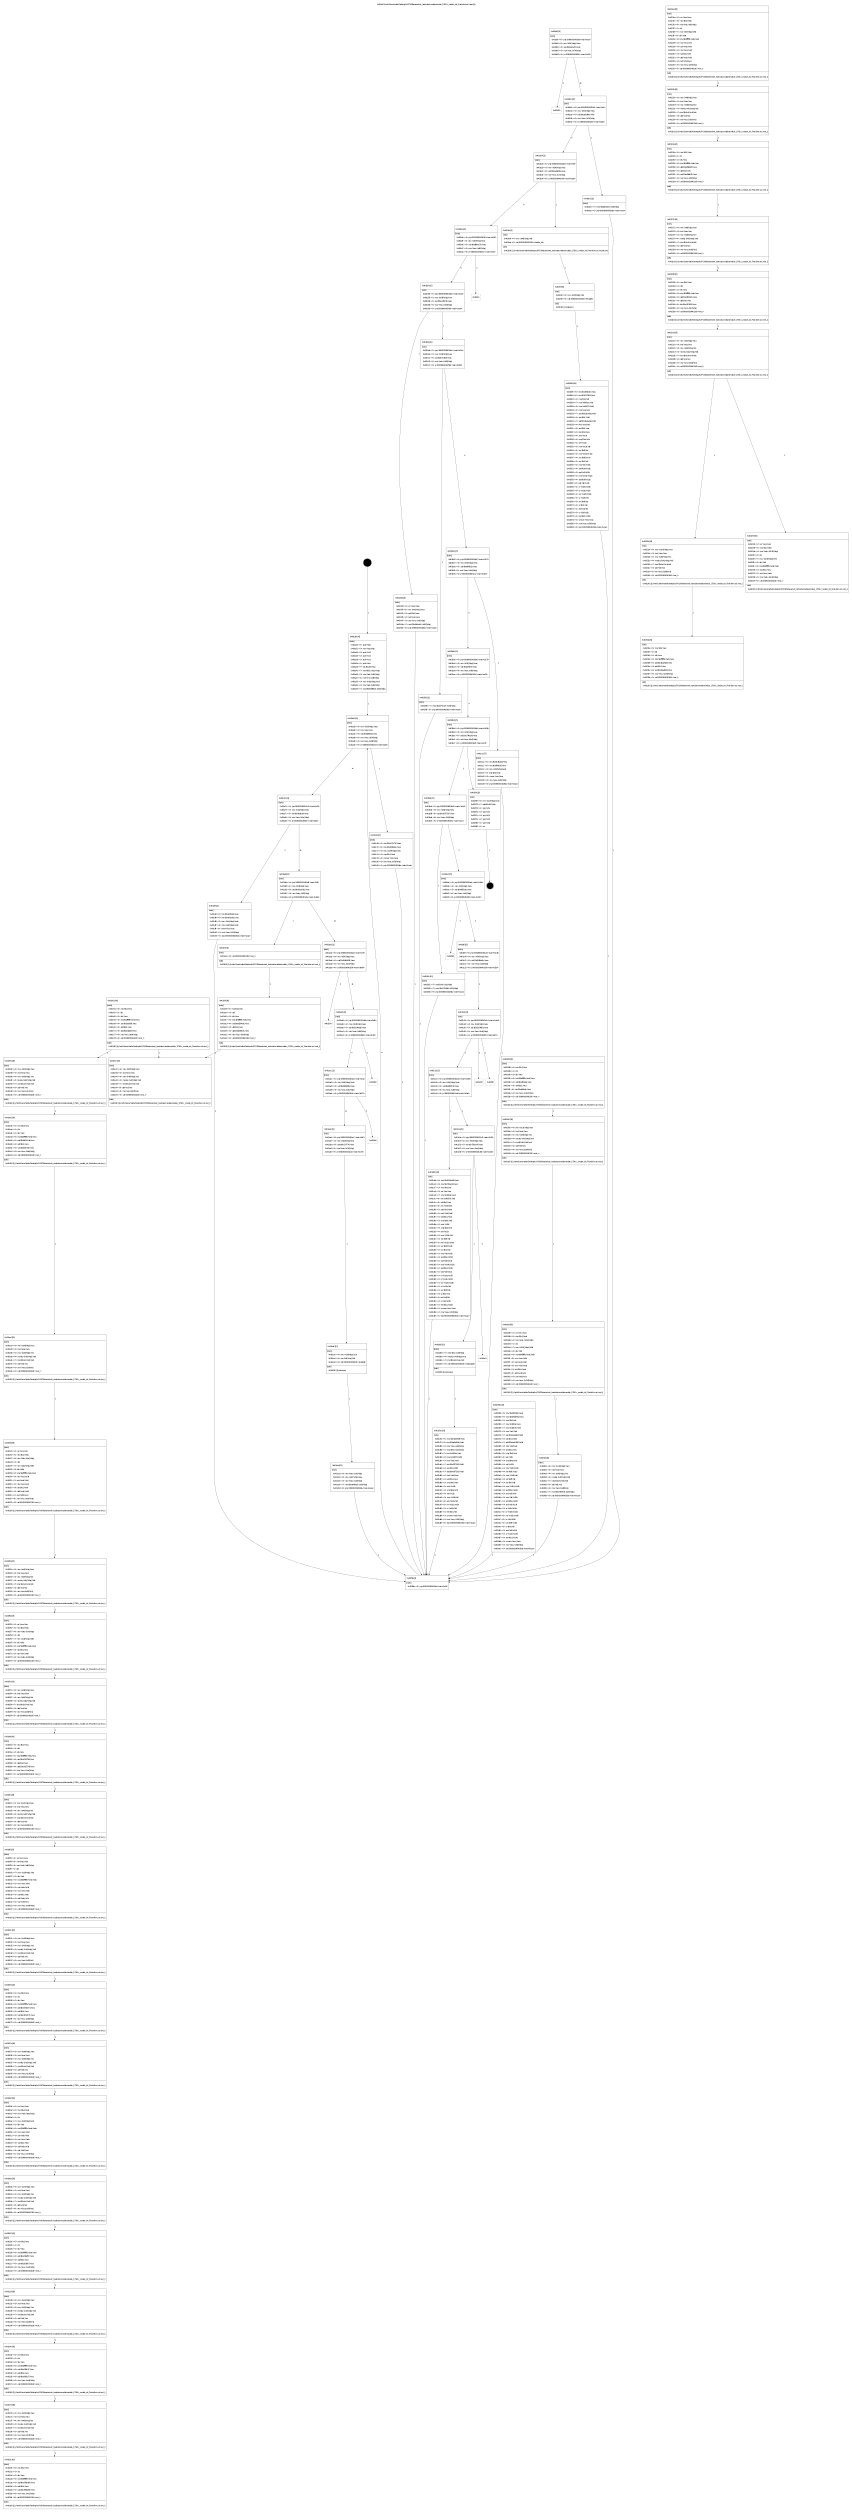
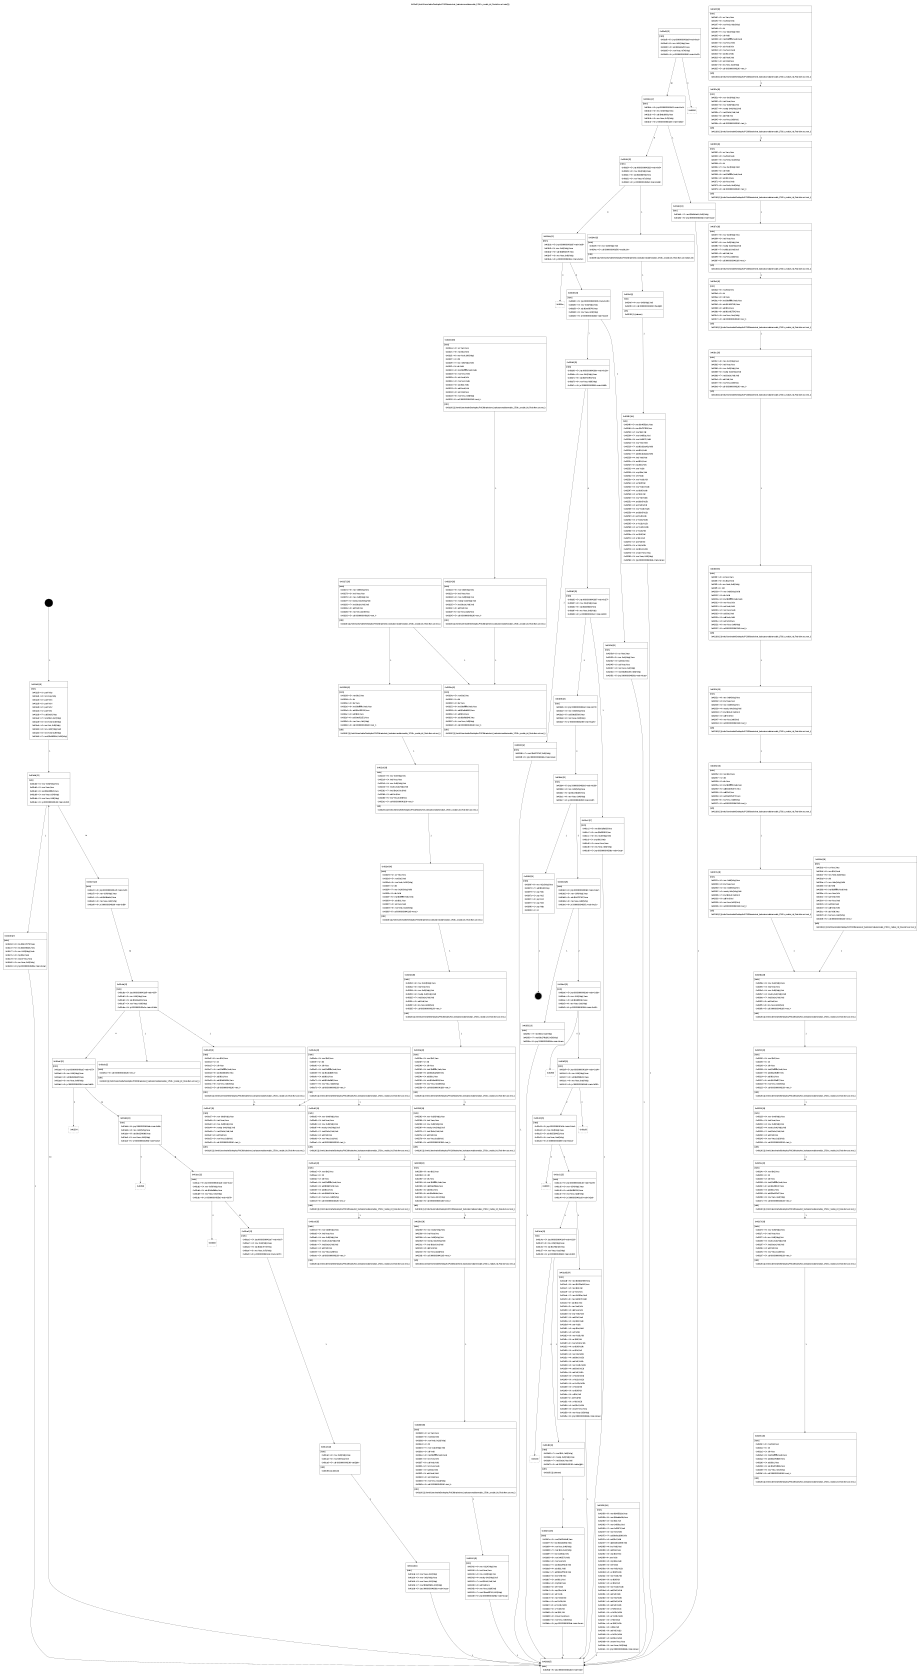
edge "0x40224a [40]" -> "0x402272 [38]": reversed
edge "0x4022c0 [38]" -> "0x402314 [38]": now "0x4022e6 [46]" -> "0x402314 [38]"
node "0x401def [27]": removed
edge "0x401e0a [5]" -> "0x401e0f [40]": now "0x401a8a [22]" -> "0x401e0f [40]"
edge "0x401c18 [25]" -> "0x401c88": now "0x401bff [25]" -> "0x401c88"
node "0x402362 [38]": added
edge "0x401ecd [35]" -> "0x401ef0 [58]": removed, label "1"
edge "0x40207a [38]" -> "0x4020a0 [58]": now "0x40207a [38]" -> "0x4020da [38]"
